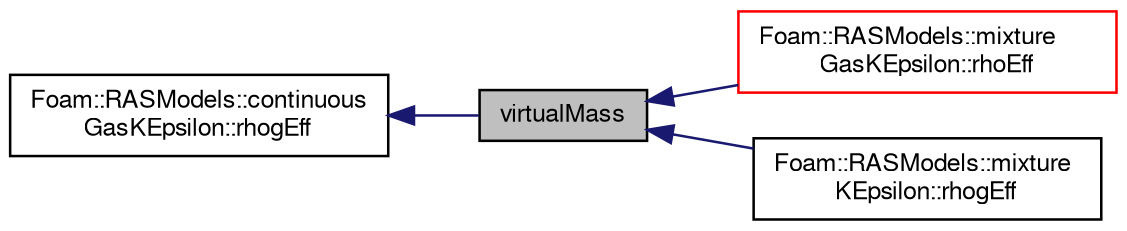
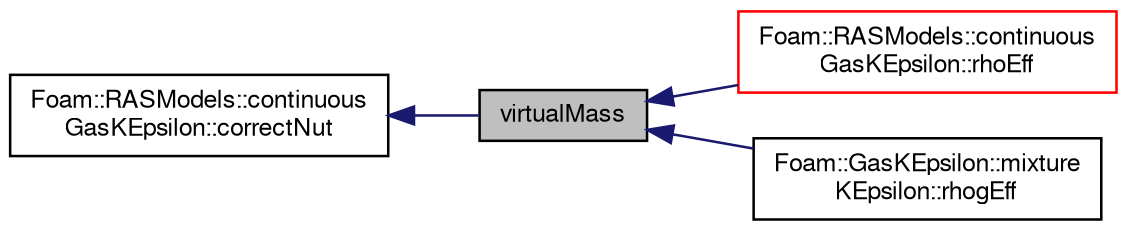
node "Foam::RASModels::mixture GasKEpsilon::rhoEff": label "Foam::RASModels::mixture GasKEpsilon::rhoEff" -> "Foam::RASModels::continuous GasKEpsilon::rhoEff"
node "Foam::RASModels::continuous GasKEpsilon::rhogEff": label "Foam::RASModels::continuous GasKEpsilon::rhogEff" -> "Foam::RASModels::continuous GasKEpsilon::correctNut"
node "Foam::RASModels::mixture KEpsilon::rhogEff": label "Foam::RASModels::mixture KEpsilon::rhogEff" -> "Foam::GasKEpsilon::mixture KEpsilon::rhogEff"
